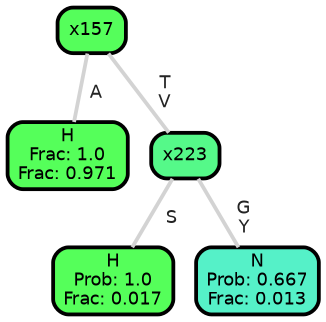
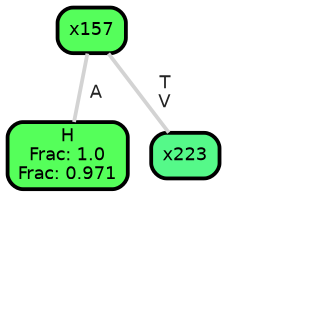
node "H Prob: 1.0 Frac: 0.017": removed
node "N Prob: 0.667 Frac: 0.013": removed
